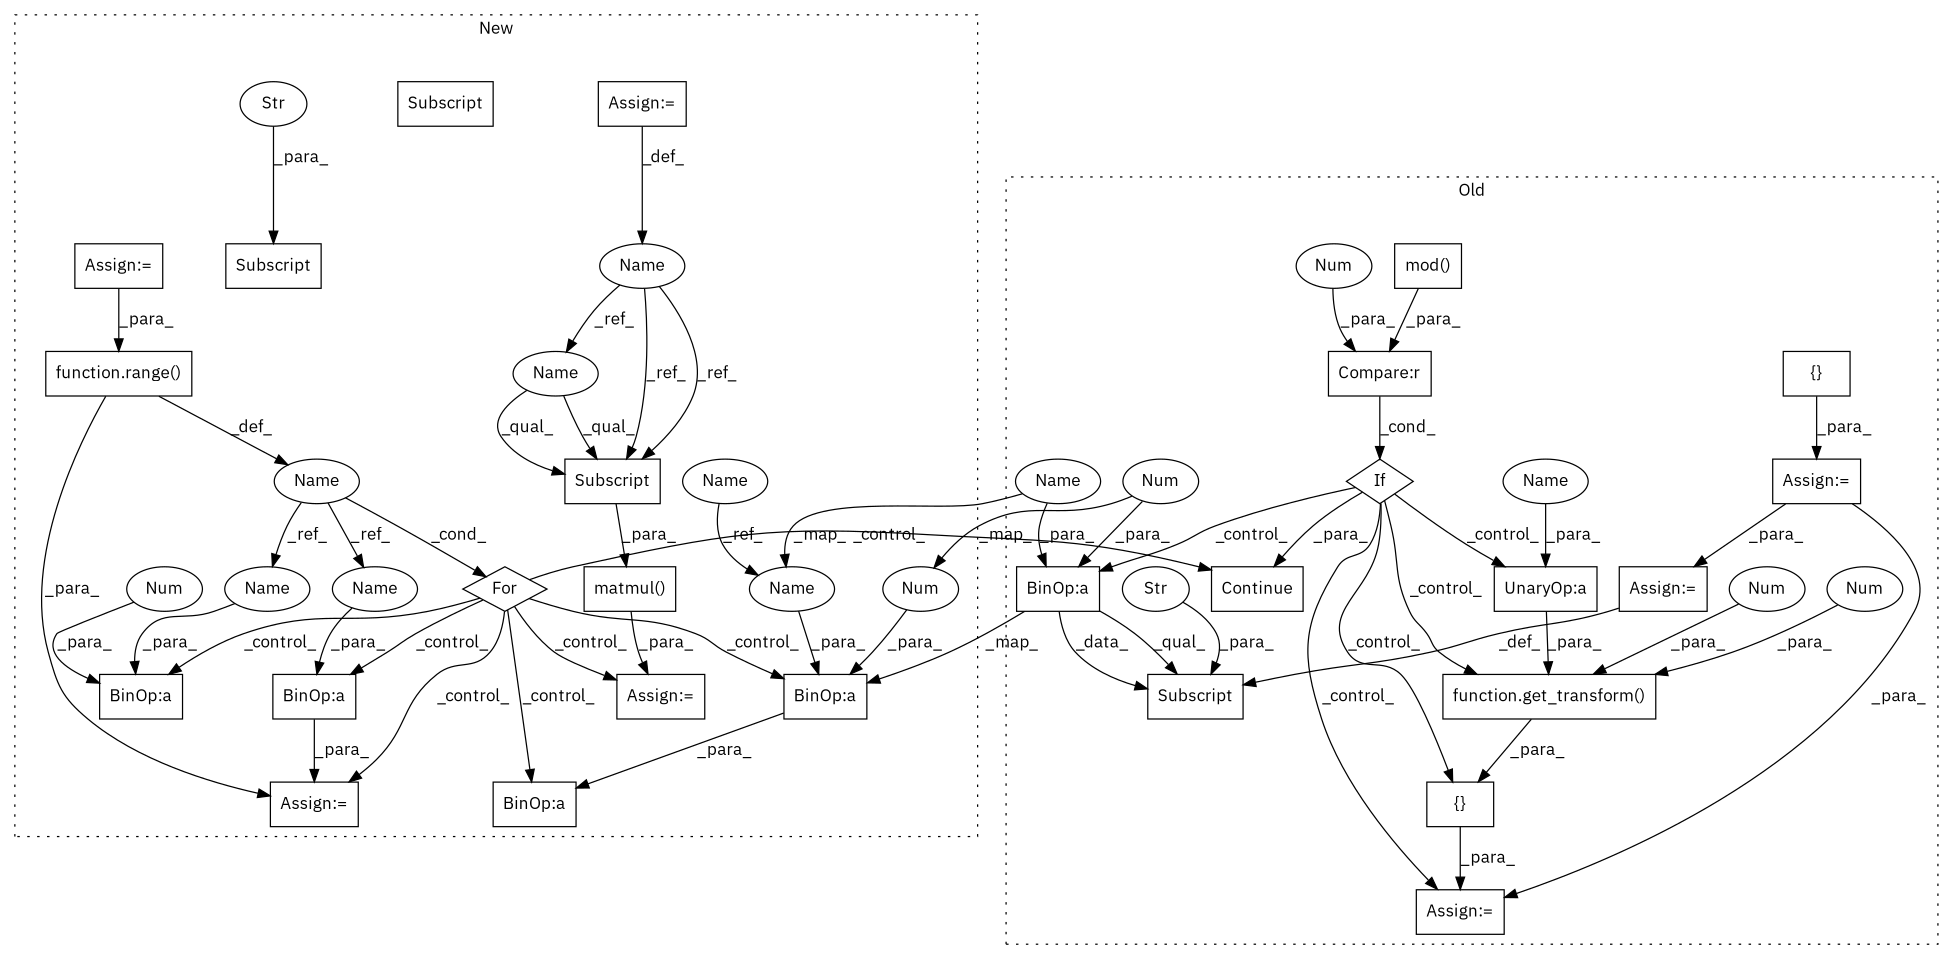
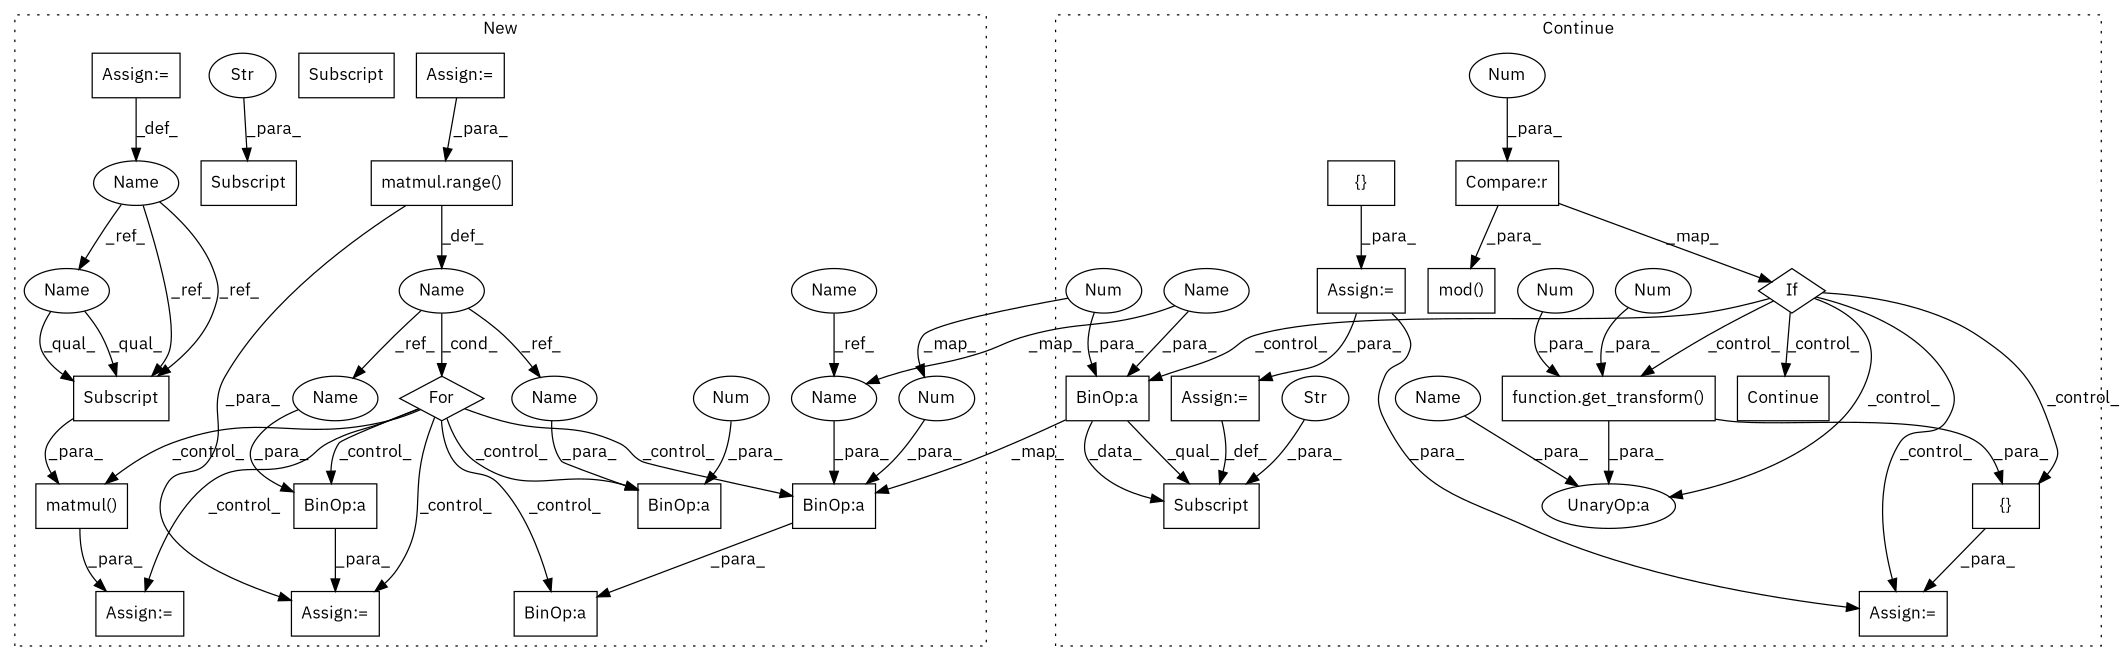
cluster "Old": label "Old" -> "Continue"
edge "mod()" -> "Compare:r": reversed
node "function.range()": label "function.range()" -> "matmul.range()"
edge "Compare:r" -> "If": label "_cond_" -> "_map_"
edge "For" -> "Continue": now "For" -> "matmul()"
edge "If" -> "Continue": label "_para_" -> "_control_"
node "UnaryOp:a": shape box -> ellipse
edge "UnaryOp:a" -> "function.get_transform()": reversed
